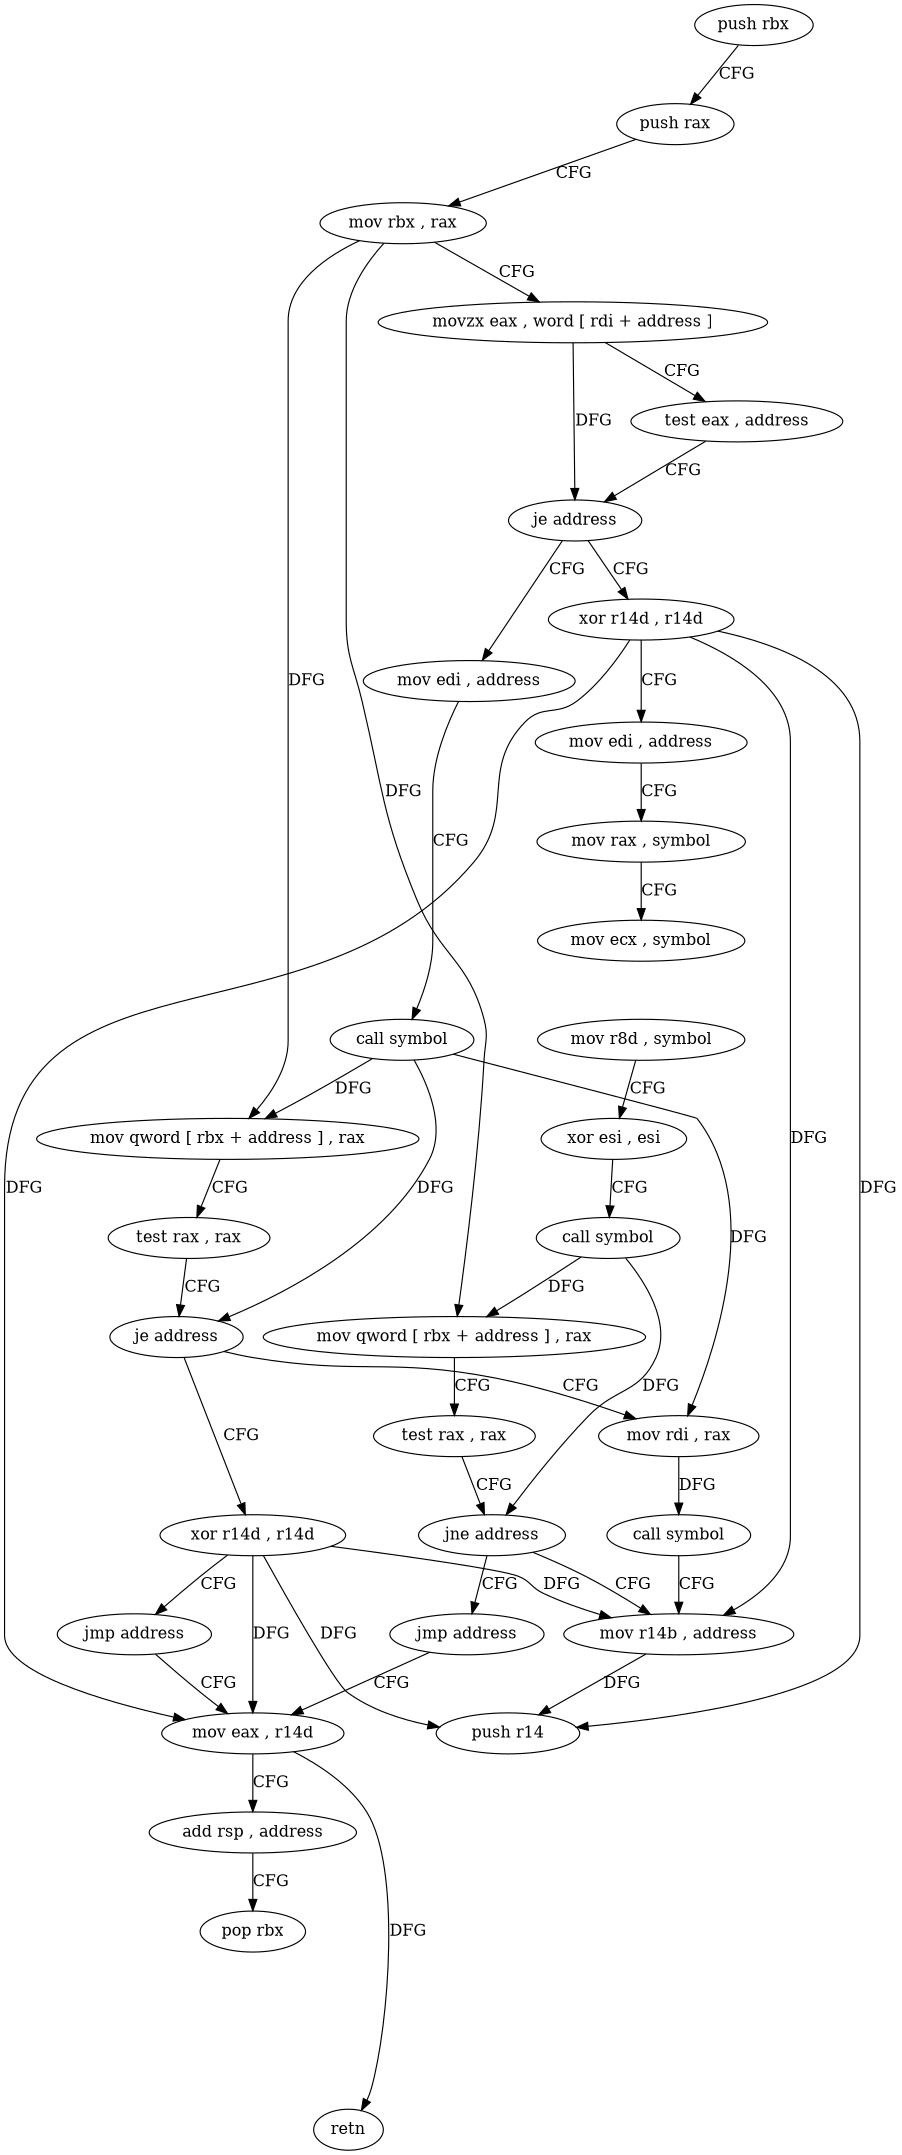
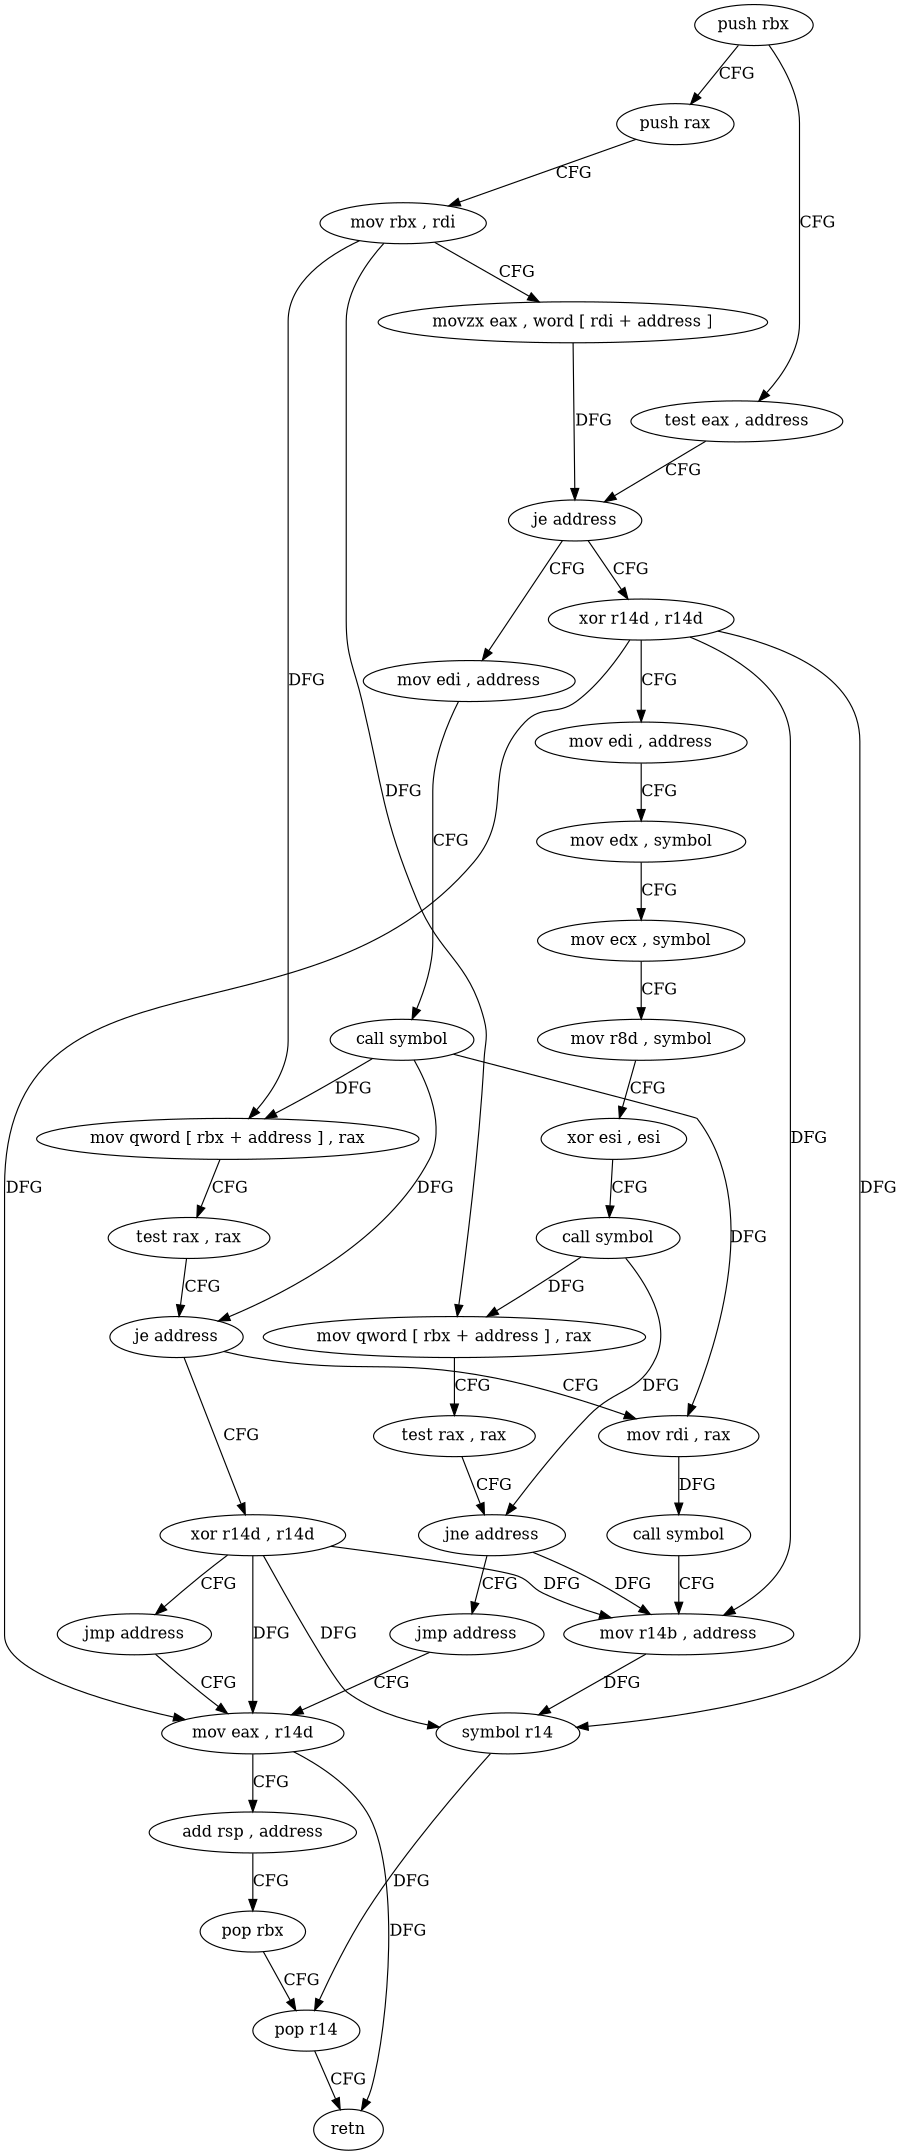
node "mov rbx , rax": label "mov rbx , rax" -> "mov rbx , rdi"
edge "movzx eax , word [ rdi + address ]" -> "test eax , address": now "push rbx" -> "test eax , address"
node "mov rax , symbol": label "mov rax , symbol" -> "mov edx , symbol"
edge "mov ecx , symbol" -> "mov r8d , symbol": added, label "CFG"
edge "jne address" -> "mov r14b , address": label "CFG" -> "DFG"
node "push r14": label "push r14" -> "symbol r14"
node "pop r14": added
